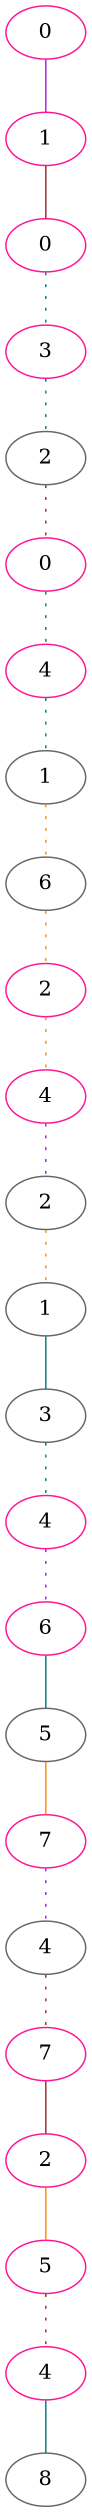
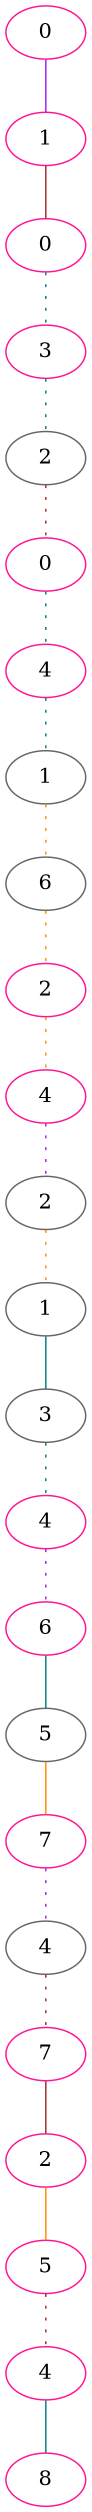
node "8": color gray40 -> deeppink
